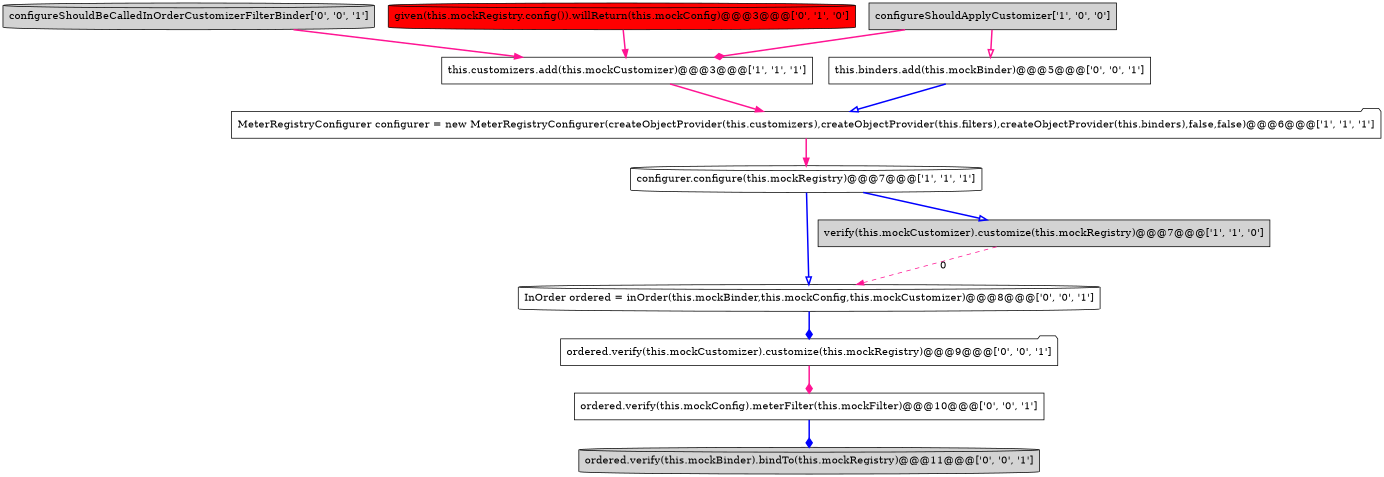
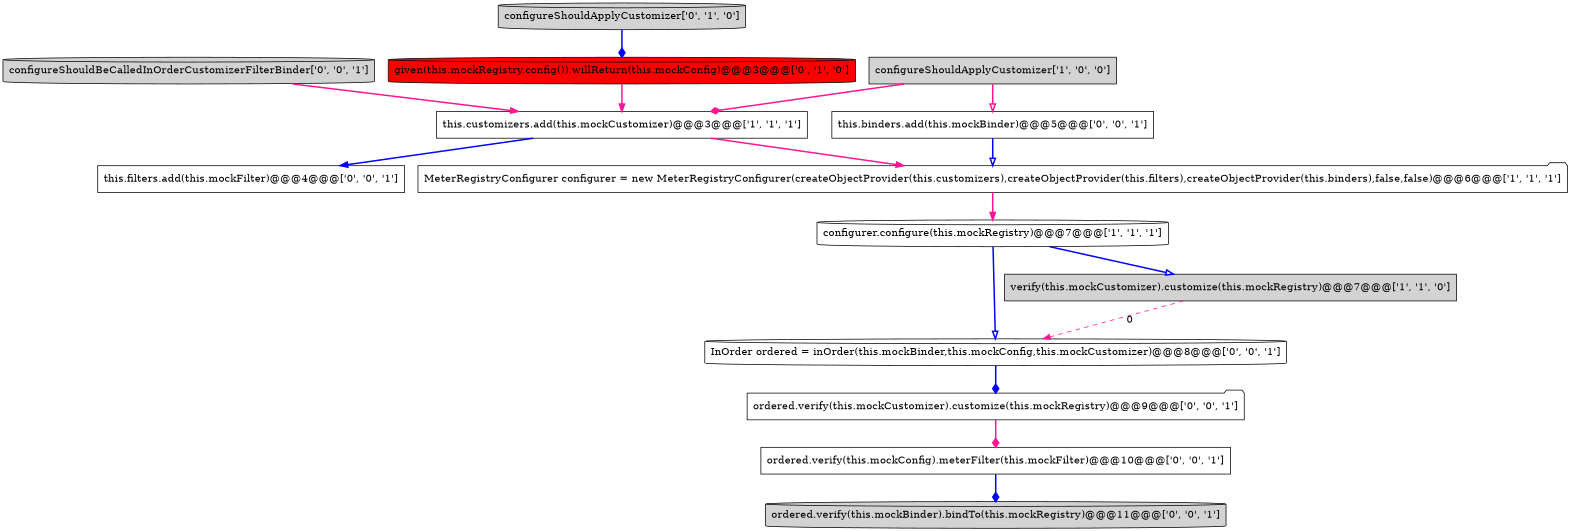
node "configureShouldApplyCustomizer['0', '1', '0']": added
node "this.filters.add(this.mockFilter)@@@4@@@['0', '0', '1']": added
